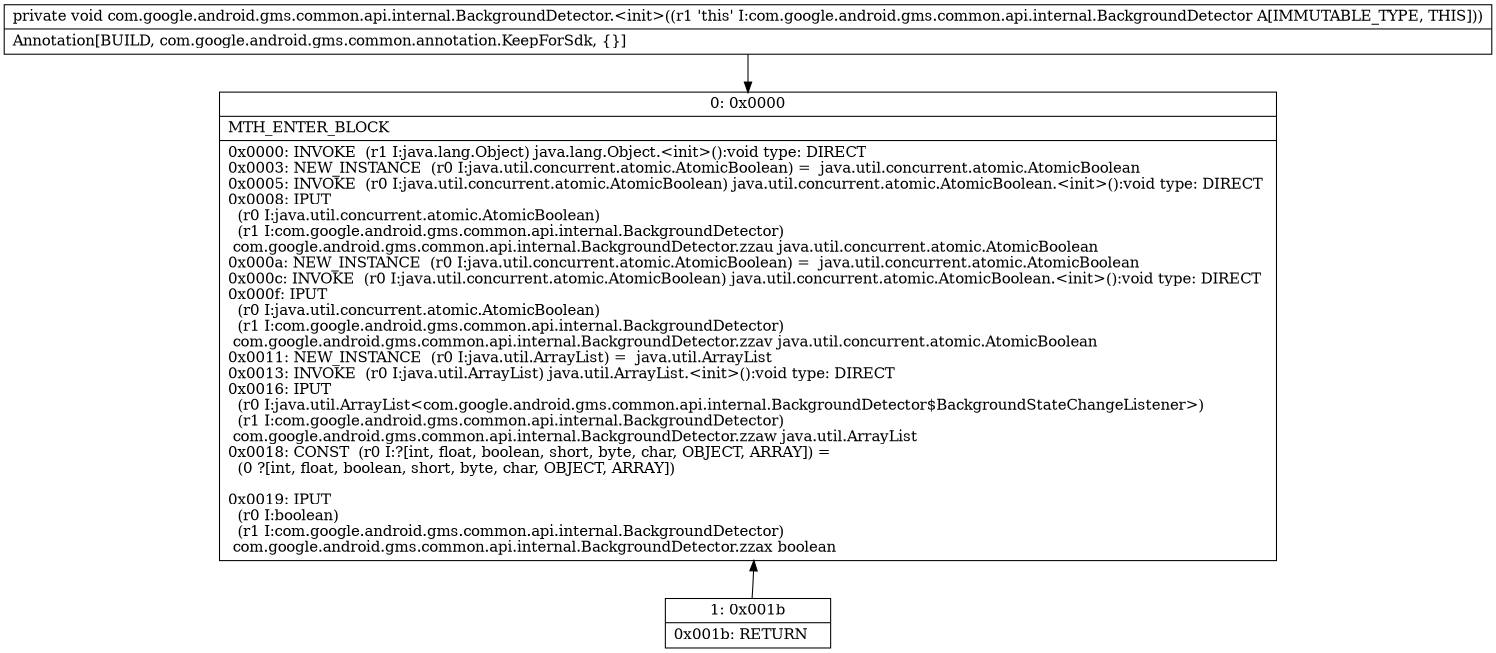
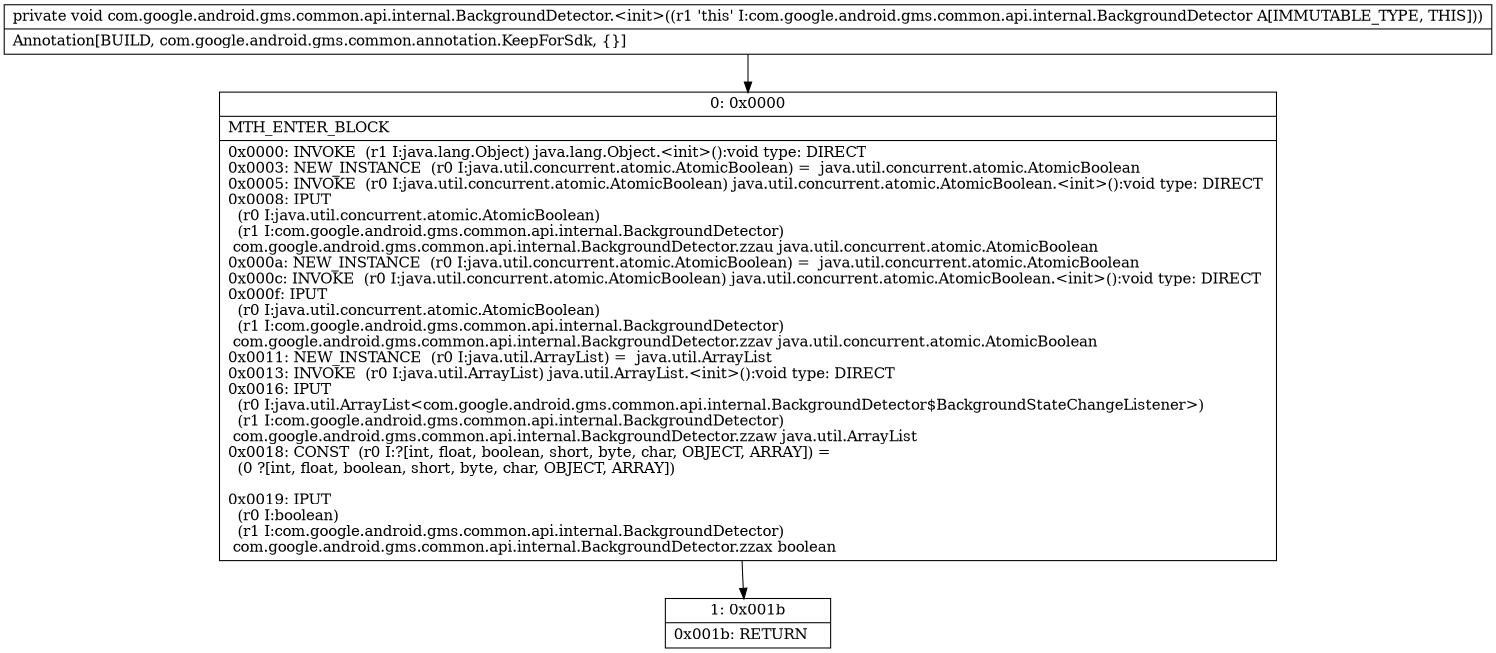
edge "1: 0x001b" -> "0: 0x0000": reversed
